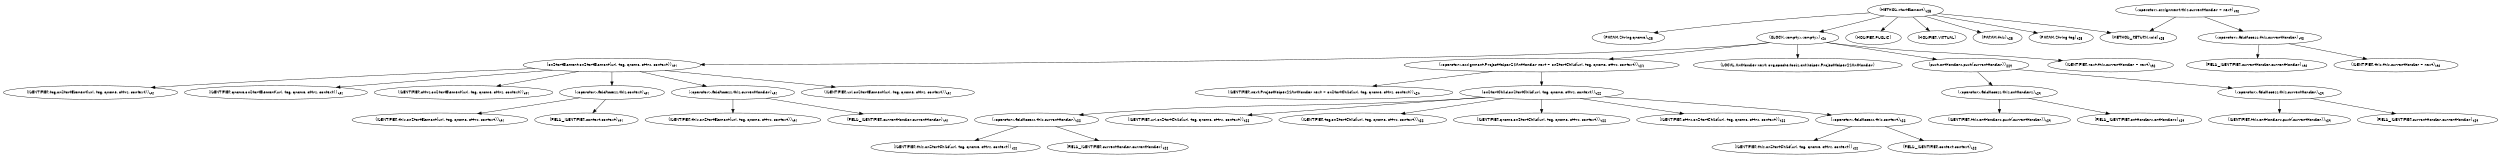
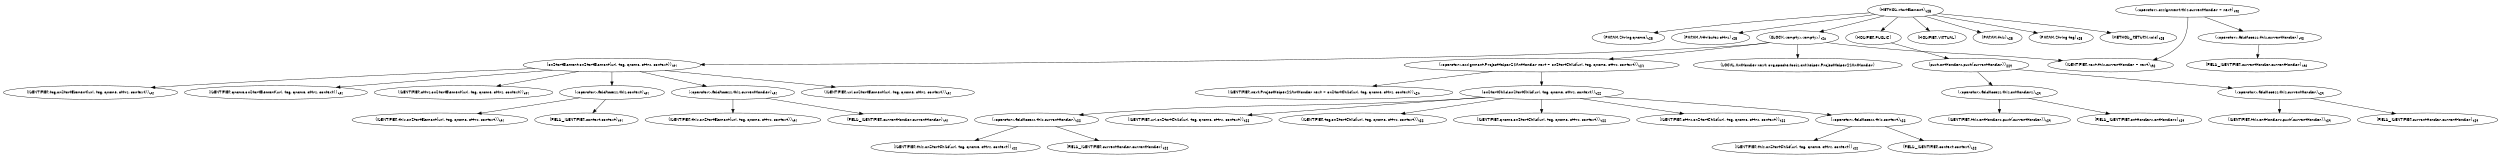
edge "(<operator>.assignment,this.currentHandler = next)" -> "(METHOD_RETURN,void)": now "(<operator>.assignment,this.currentHandler = next)" -> "(IDENTIFIER,next,this.currentHandler = next)"
node "(PARAM,Attributes attrs)": added
edge "(BLOCK,<empty>,<empty>)" -> "(push,antHandlers.push(currentHandler))": now "(MODIFIER,PUBLIC)" -> "(push,antHandlers.push(currentHandler))"
node "(IDENTIFIER,this,this.currentHandler = next)": removed
